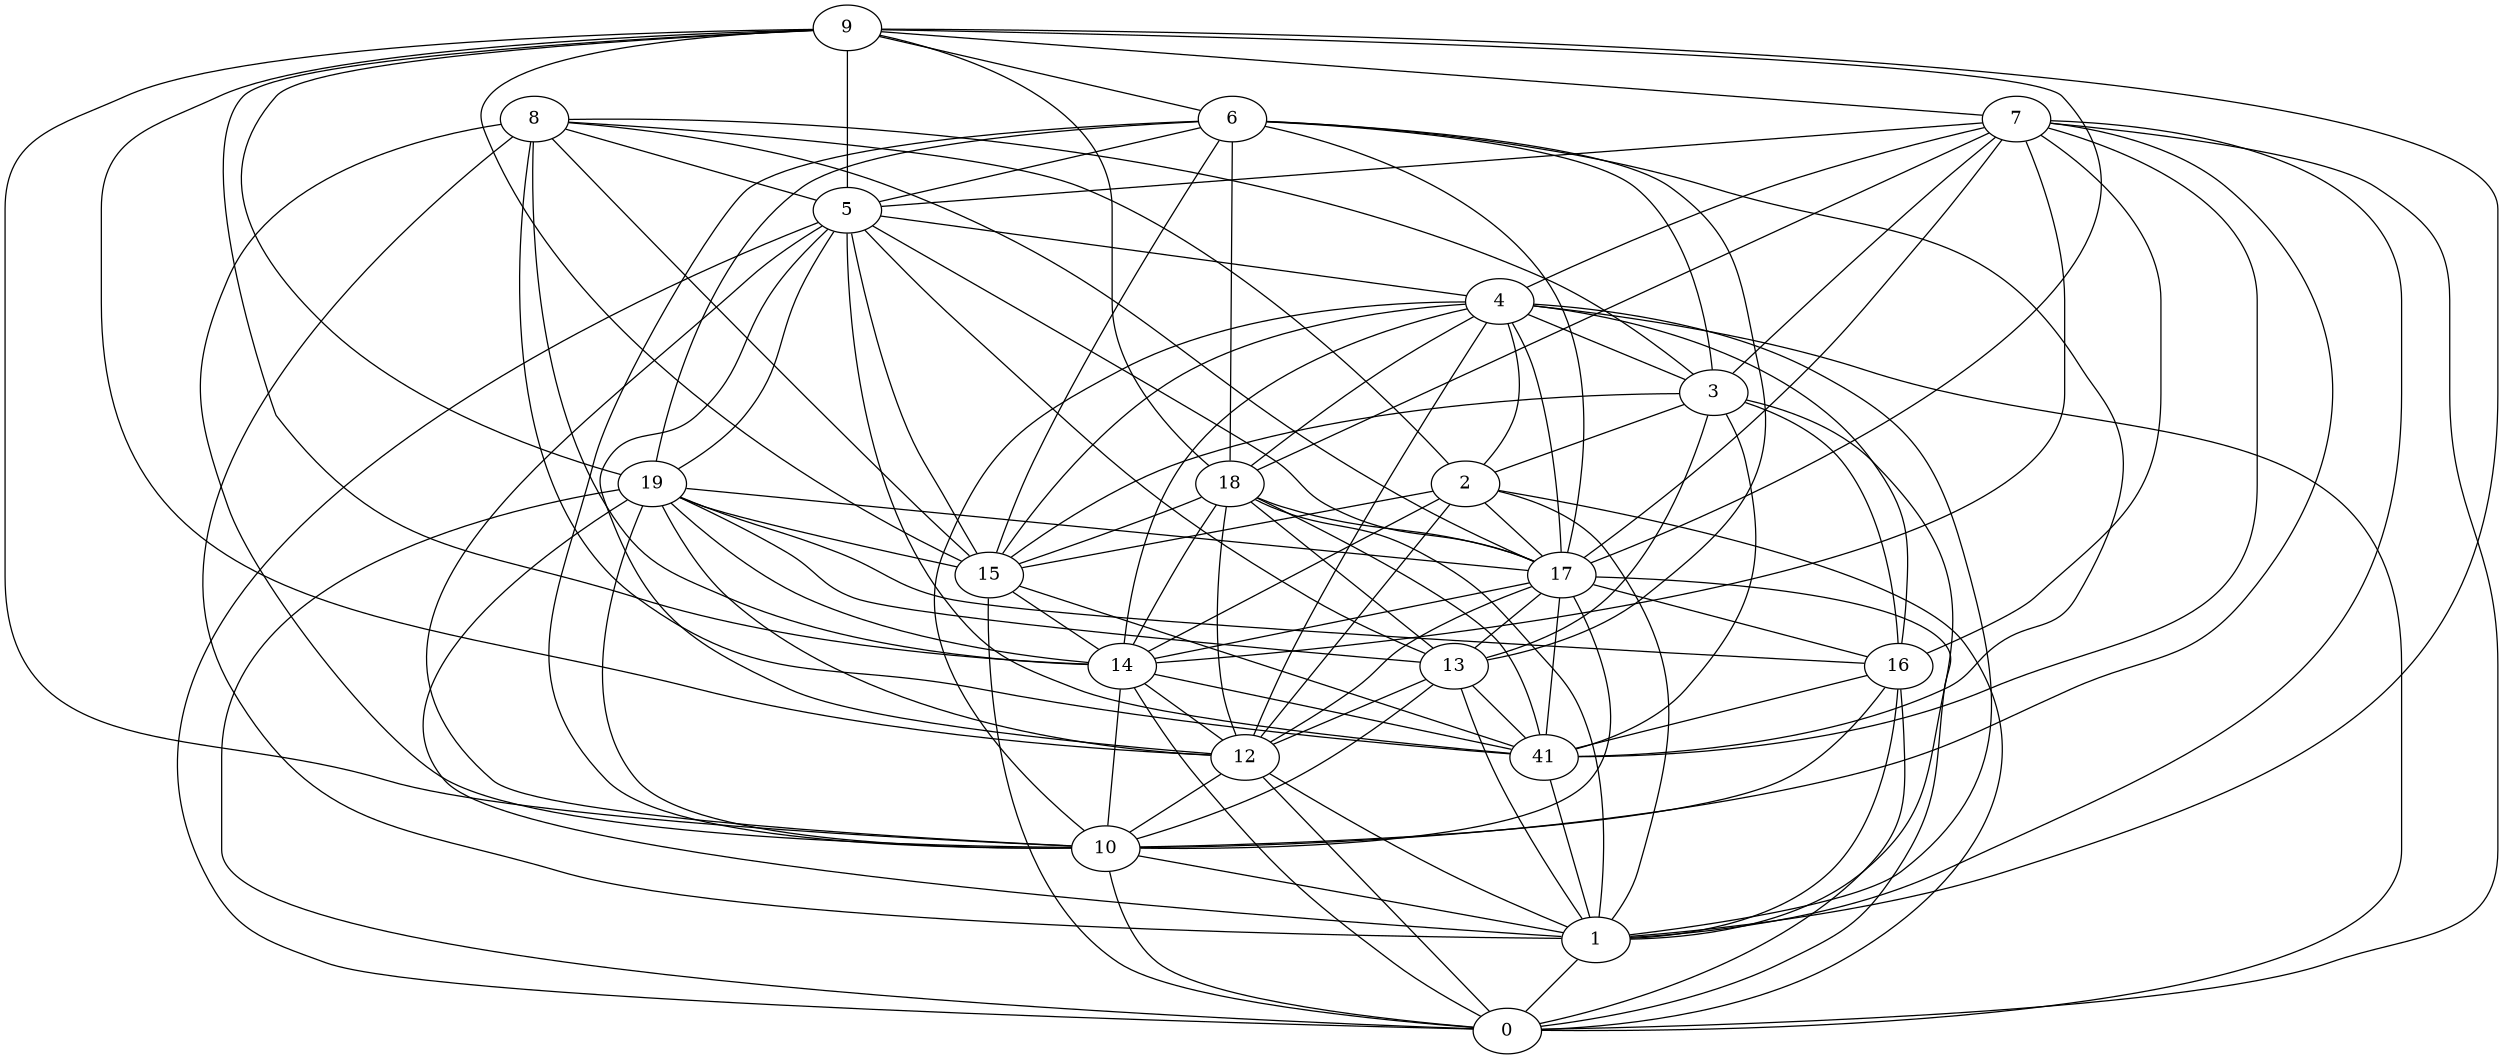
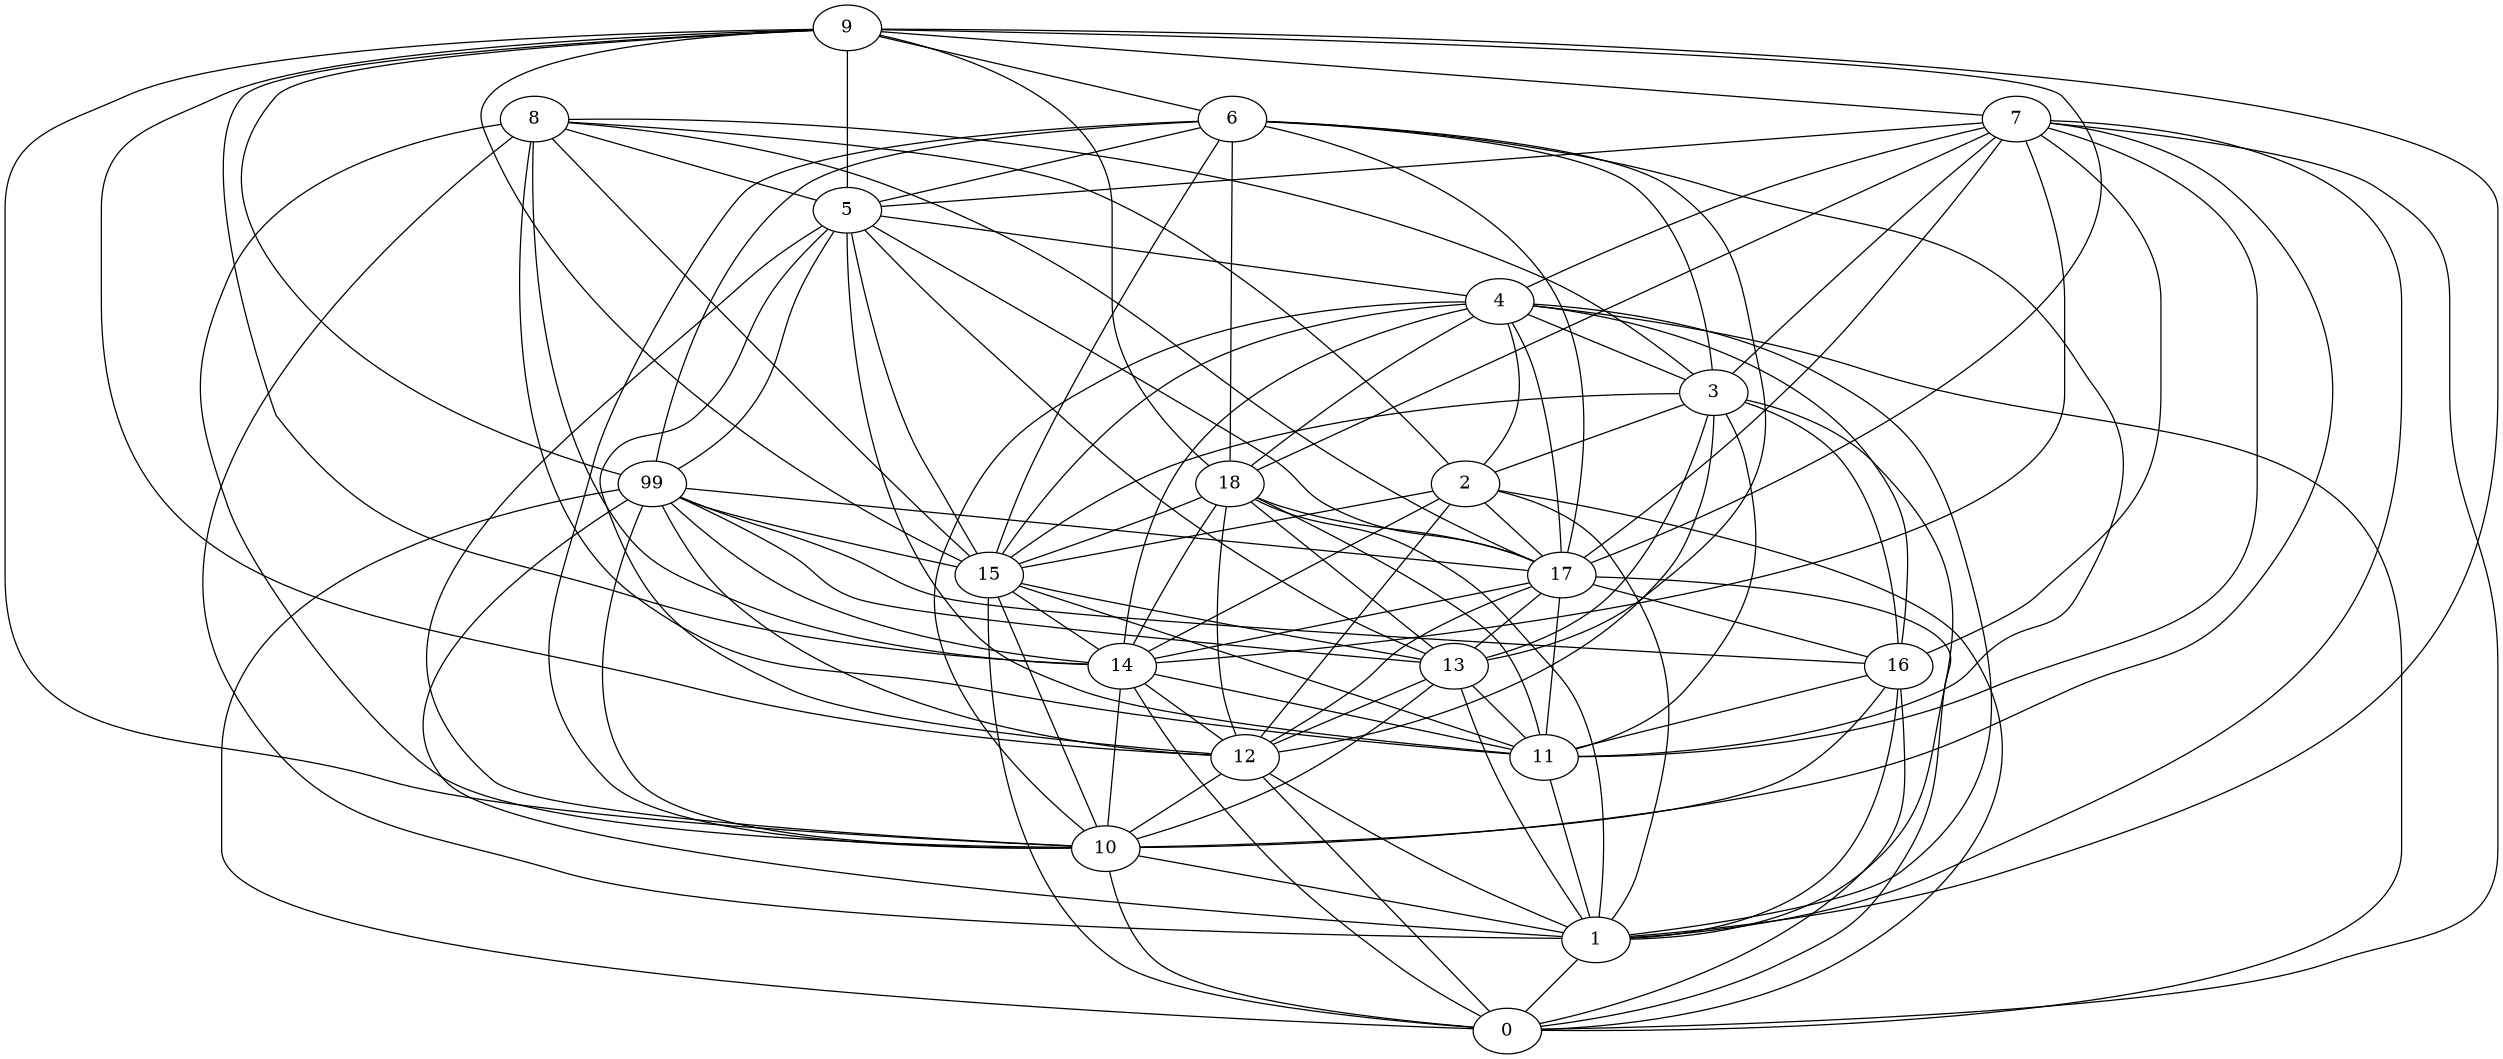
node "19": label "19" -> "99"
edge "4" -- "12": now "3" -- "12"
edge "15" -- "13": added
node "41": label "41" -> "11"
edge "17" -- "10": now "15" -- "10"
edge "5" -- "0": removed
